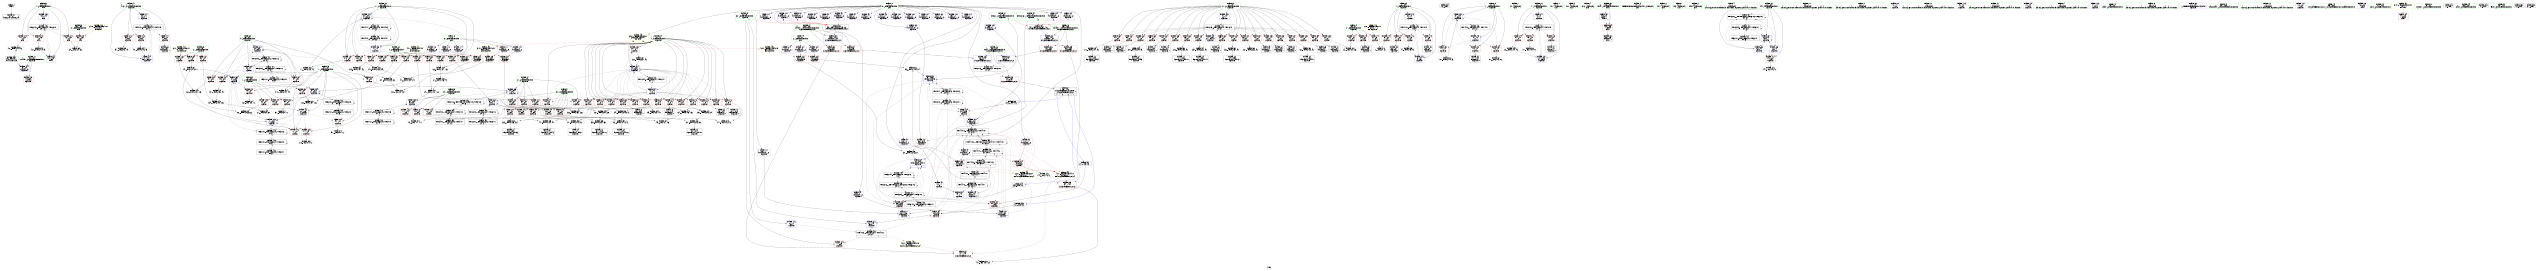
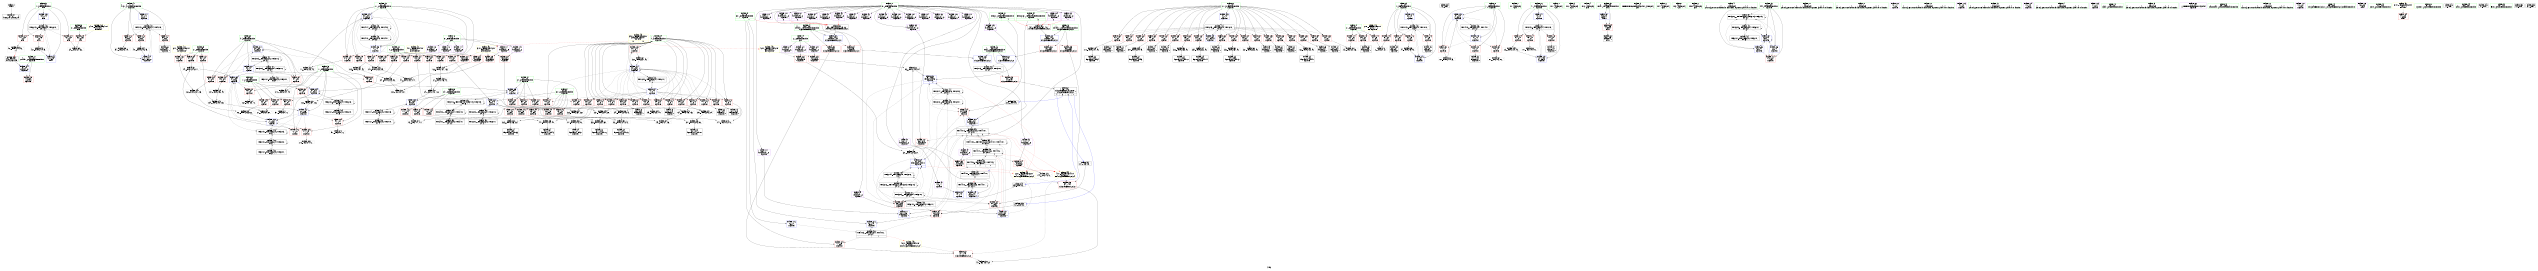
edge "NodeID: 17" -> "NodeID: 469": now "NodeID: 17" -> "NodeID: 105"
node "NodeID: 376": removed
